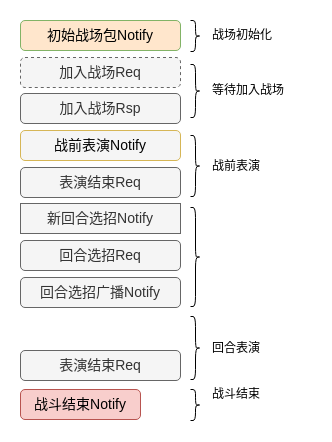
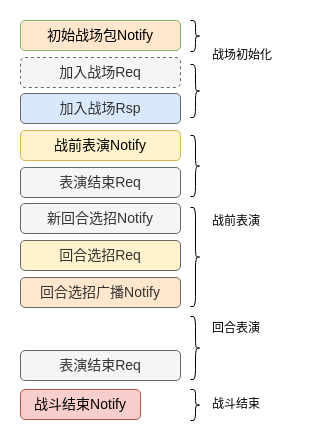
node "战场初始化": moved (261, 36) -> (261, 56)
node "等待加入战场": removed
node "加入战场Rsp": fillcolor #f5f5f5 -> #dae8fc
node "战前表演Notify": fillcolor #f5f5f5 -> #fff2cc
node "战前表演": moved (261, 166) -> (261, 221)
node "新回合选招Notify": shape rectangle -> rounded rectangle
node "回合选招Req": fillcolor #f5f5f5 -> #fff2cc
node "回合选招广播Notify": fillcolor #f5f5f5 -> #ffe6cc
node "回合表演": moved (261, 348) -> (261, 328)
node "战斗结束": moved (261, 395) -> (261, 405)
